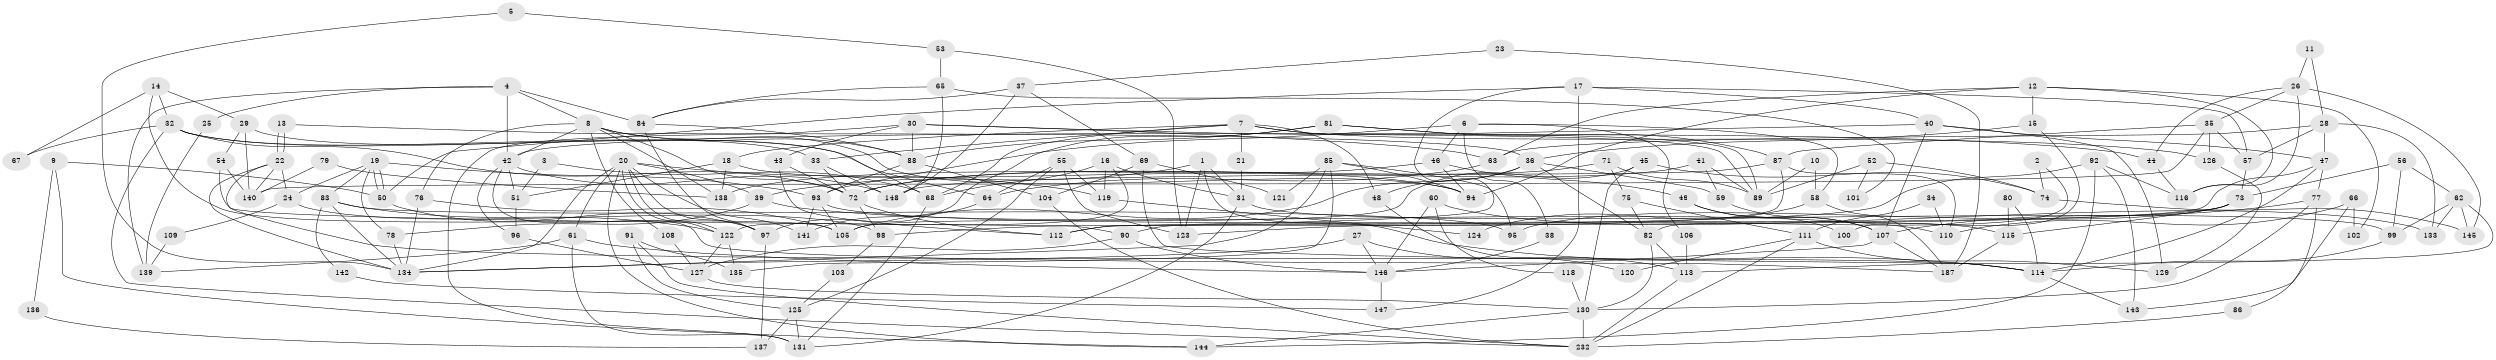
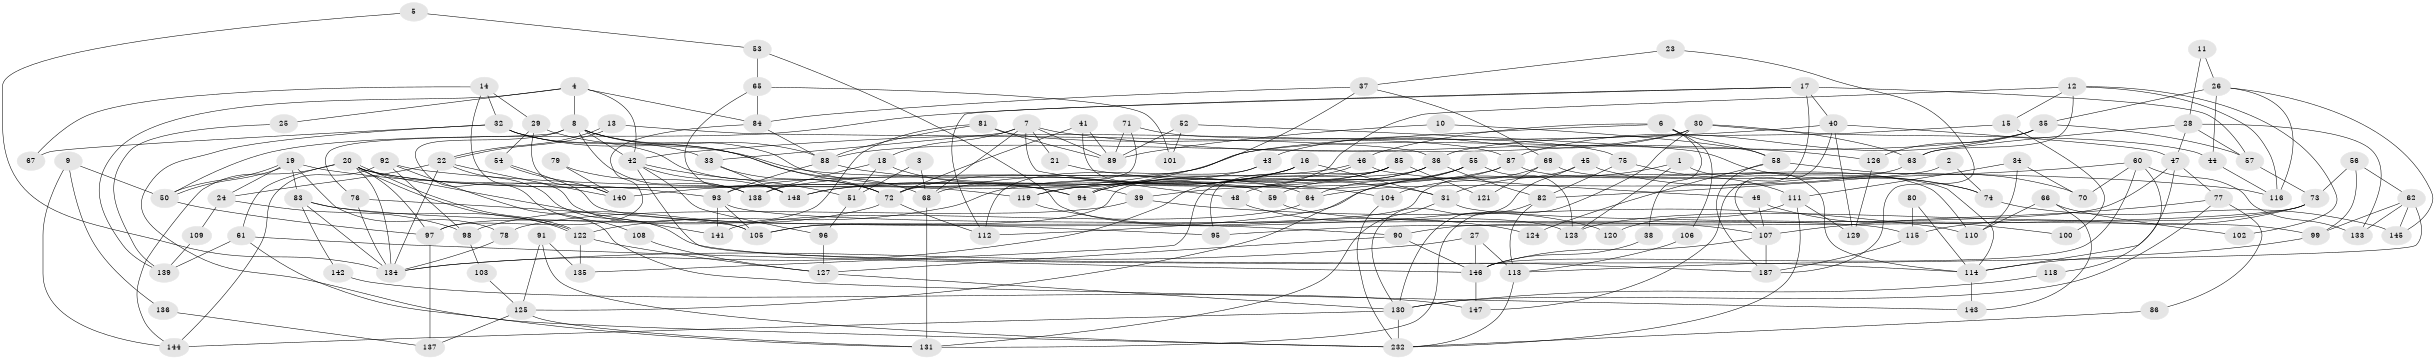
edge "1" -- "39": now "60" -- "39"
node "70": added
